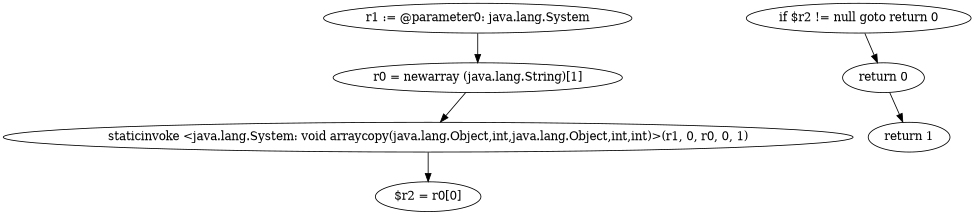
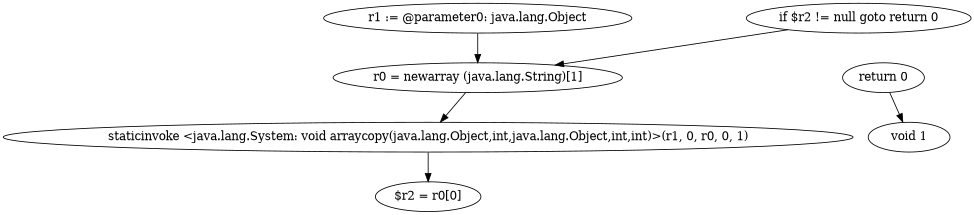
node "r1 := @parameter0: java.lang.System": label "r1 := @parameter0: java.lang.System" -> "r1 := @parameter0: java.lang.Object"
edge "if $r2 != null goto return 0" -> "return 0": now "if $r2 != null goto return 0" -> "r0 = newarray (java.lang.String)[1]"
node "return 1": label "return 1" -> "void 1"
